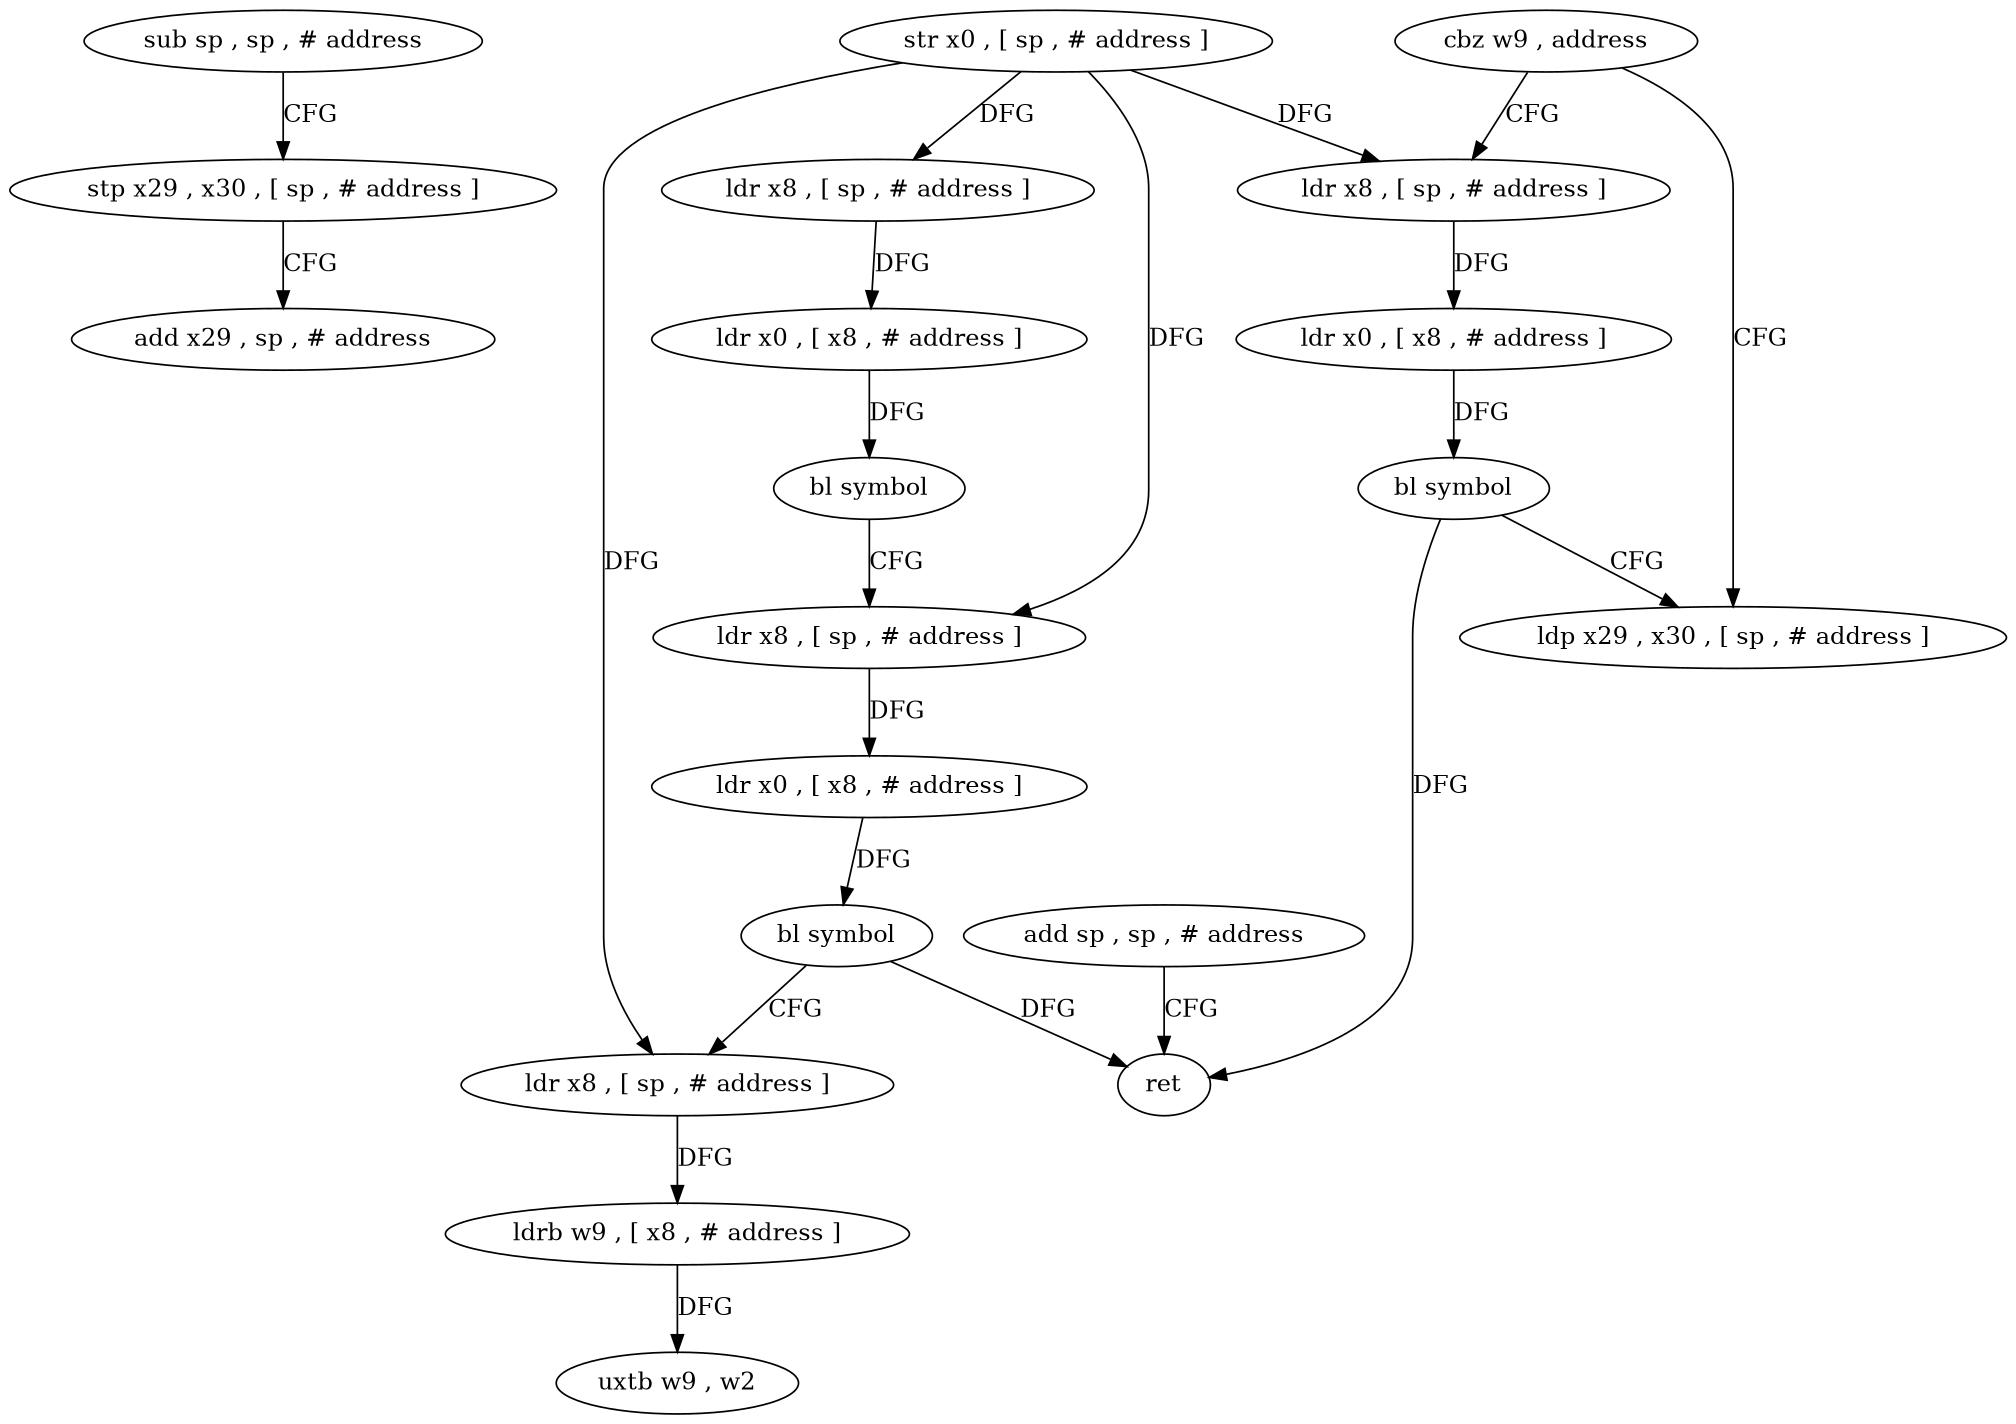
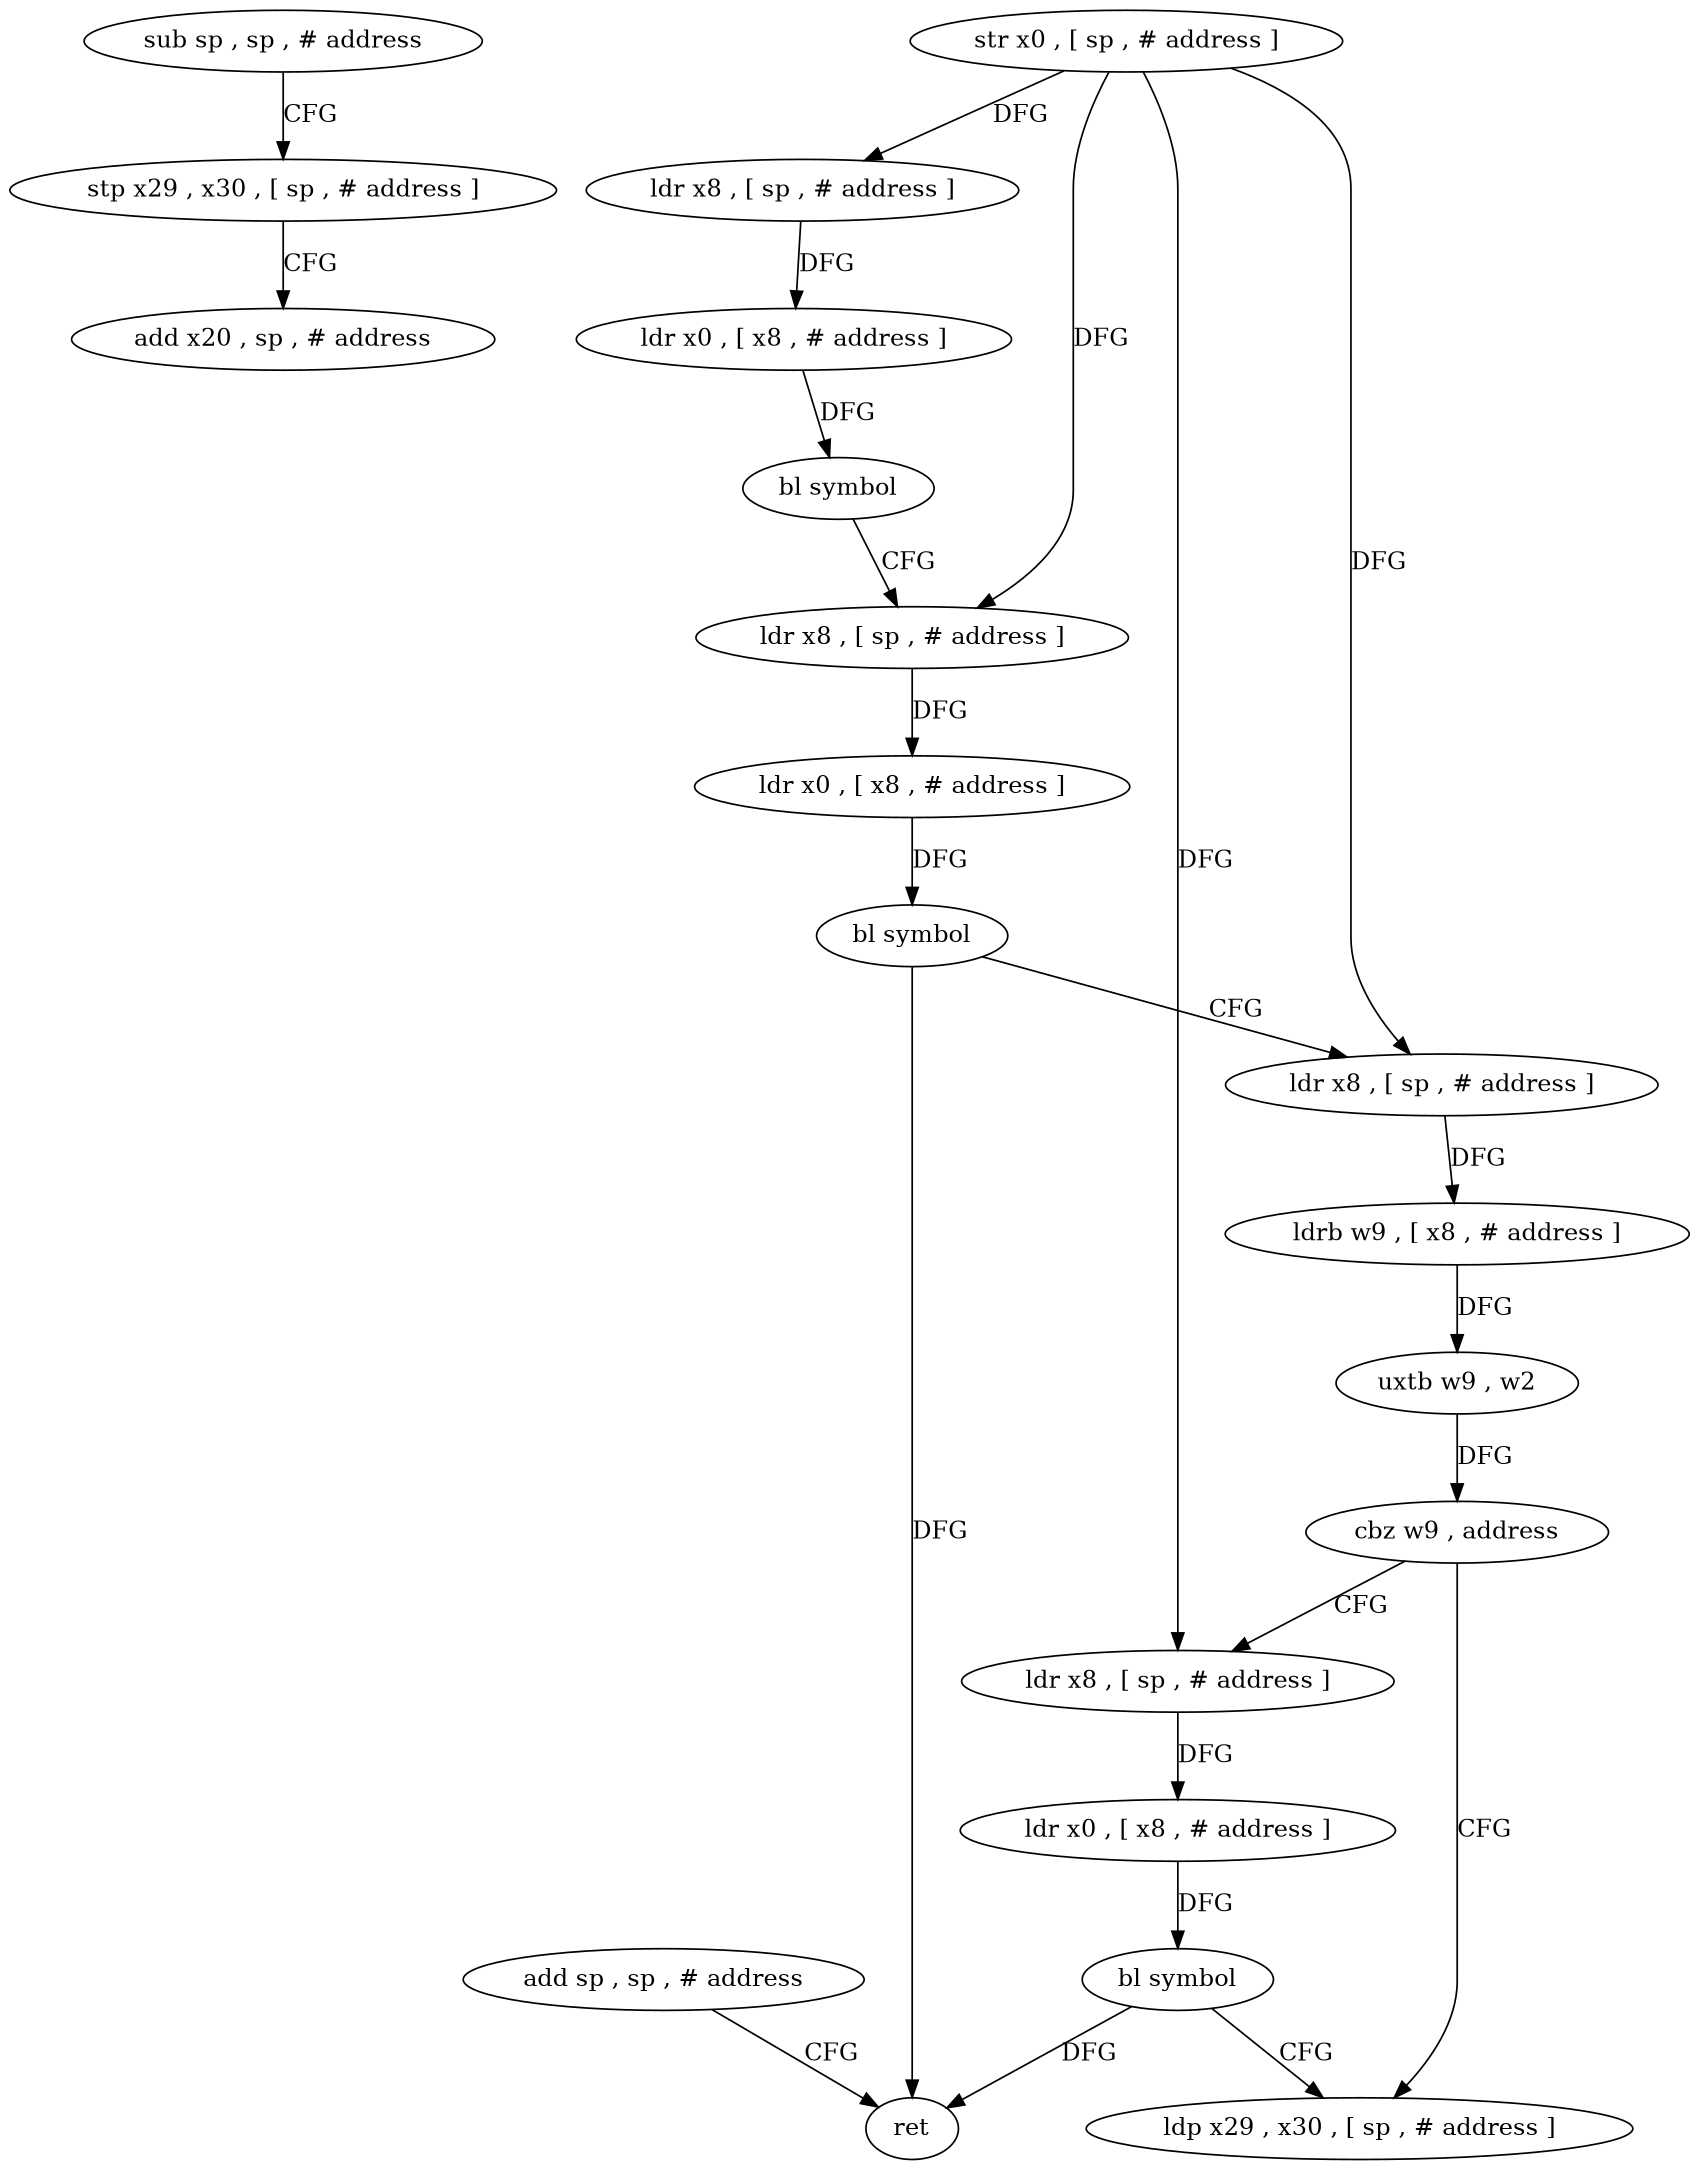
node "add x29 , sp , # address": label "add x29 , sp , # address" -> "add x20 , sp , # address"
edge "uxtb w9 , w2" -> "cbz w9 , address": added, label "DFG"
